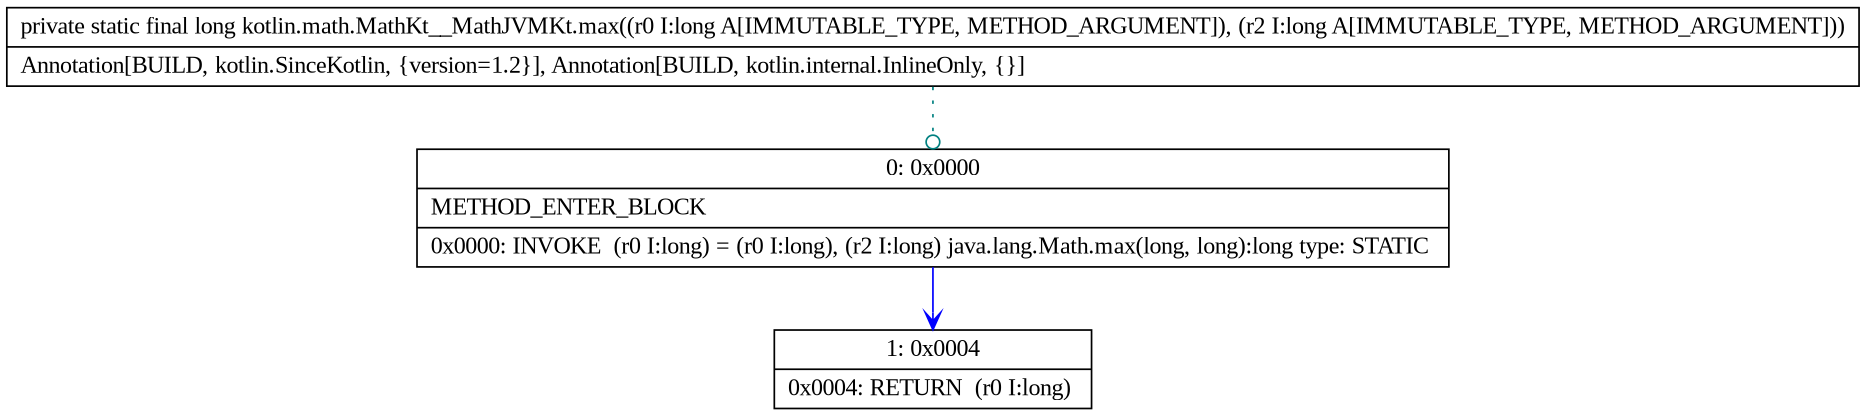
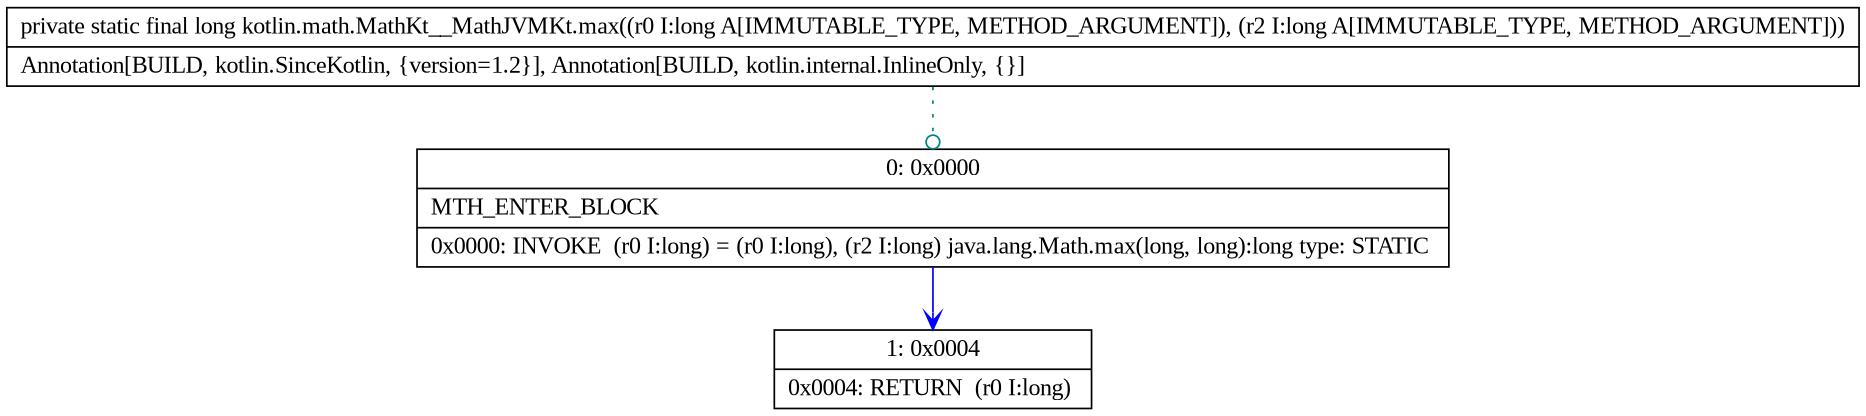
node "0: 0x0000": text "METHOD_ENTER_BLOCK" -> "MTH_ENTER_BLOCK"
